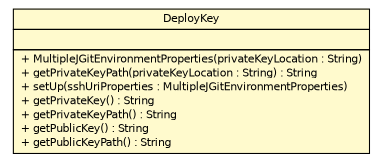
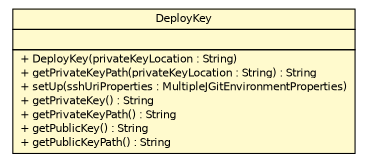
node "DeployKey": text "+ MultipleJGitEnvironmentProperties(privateKeyLocation : String)" -> "+ DeployKey(privateKeyLocation : String)"
